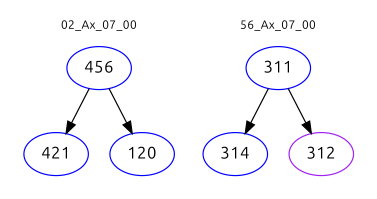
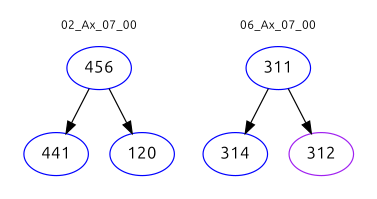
cluster "56_Ax_07_00": label "56_Ax_07_00" -> "06_Ax_07_00"
node "421": label "421" -> "441"
